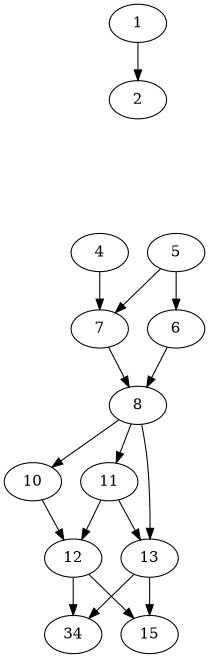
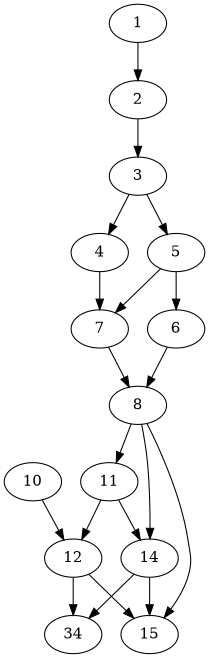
node "3": added
edge "8" -> "10": now "8" -> "15"
node "13": label "13" -> "14"
